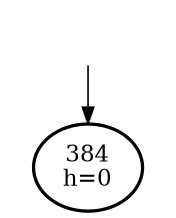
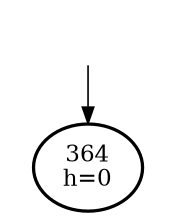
node "384 h=0": label "384 h=0" -> "364 h=0"
